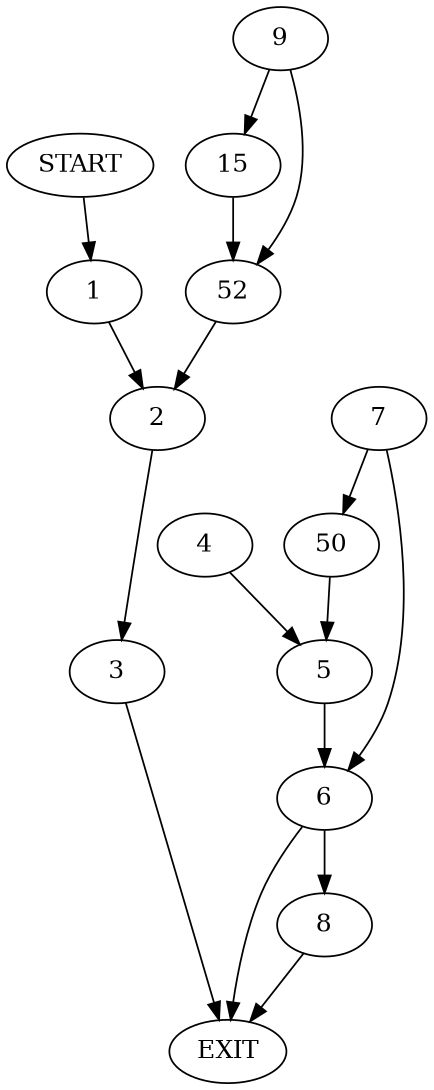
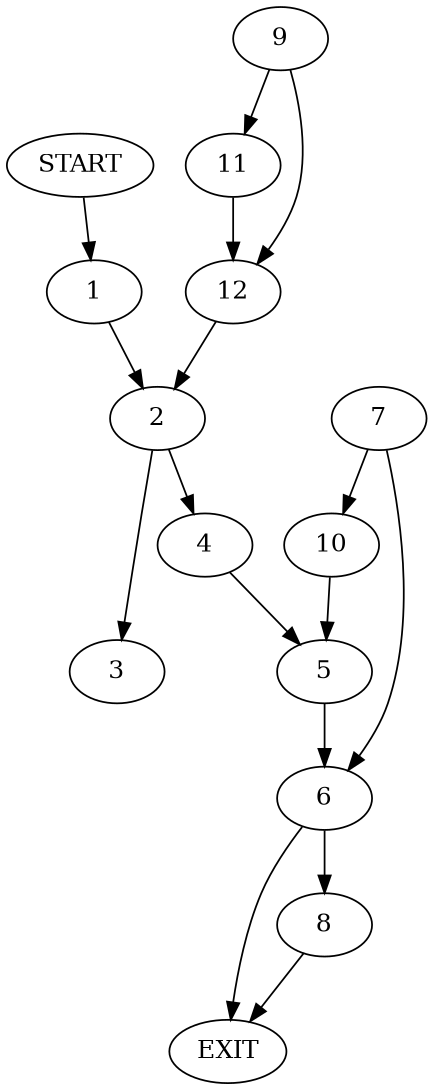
node "15": label "15" -> "11"
node "52": label "52" -> "12"
edge "2" -> "4": added
node "50": label "50" -> "10"
edge "3" -> "EXIT": removed
